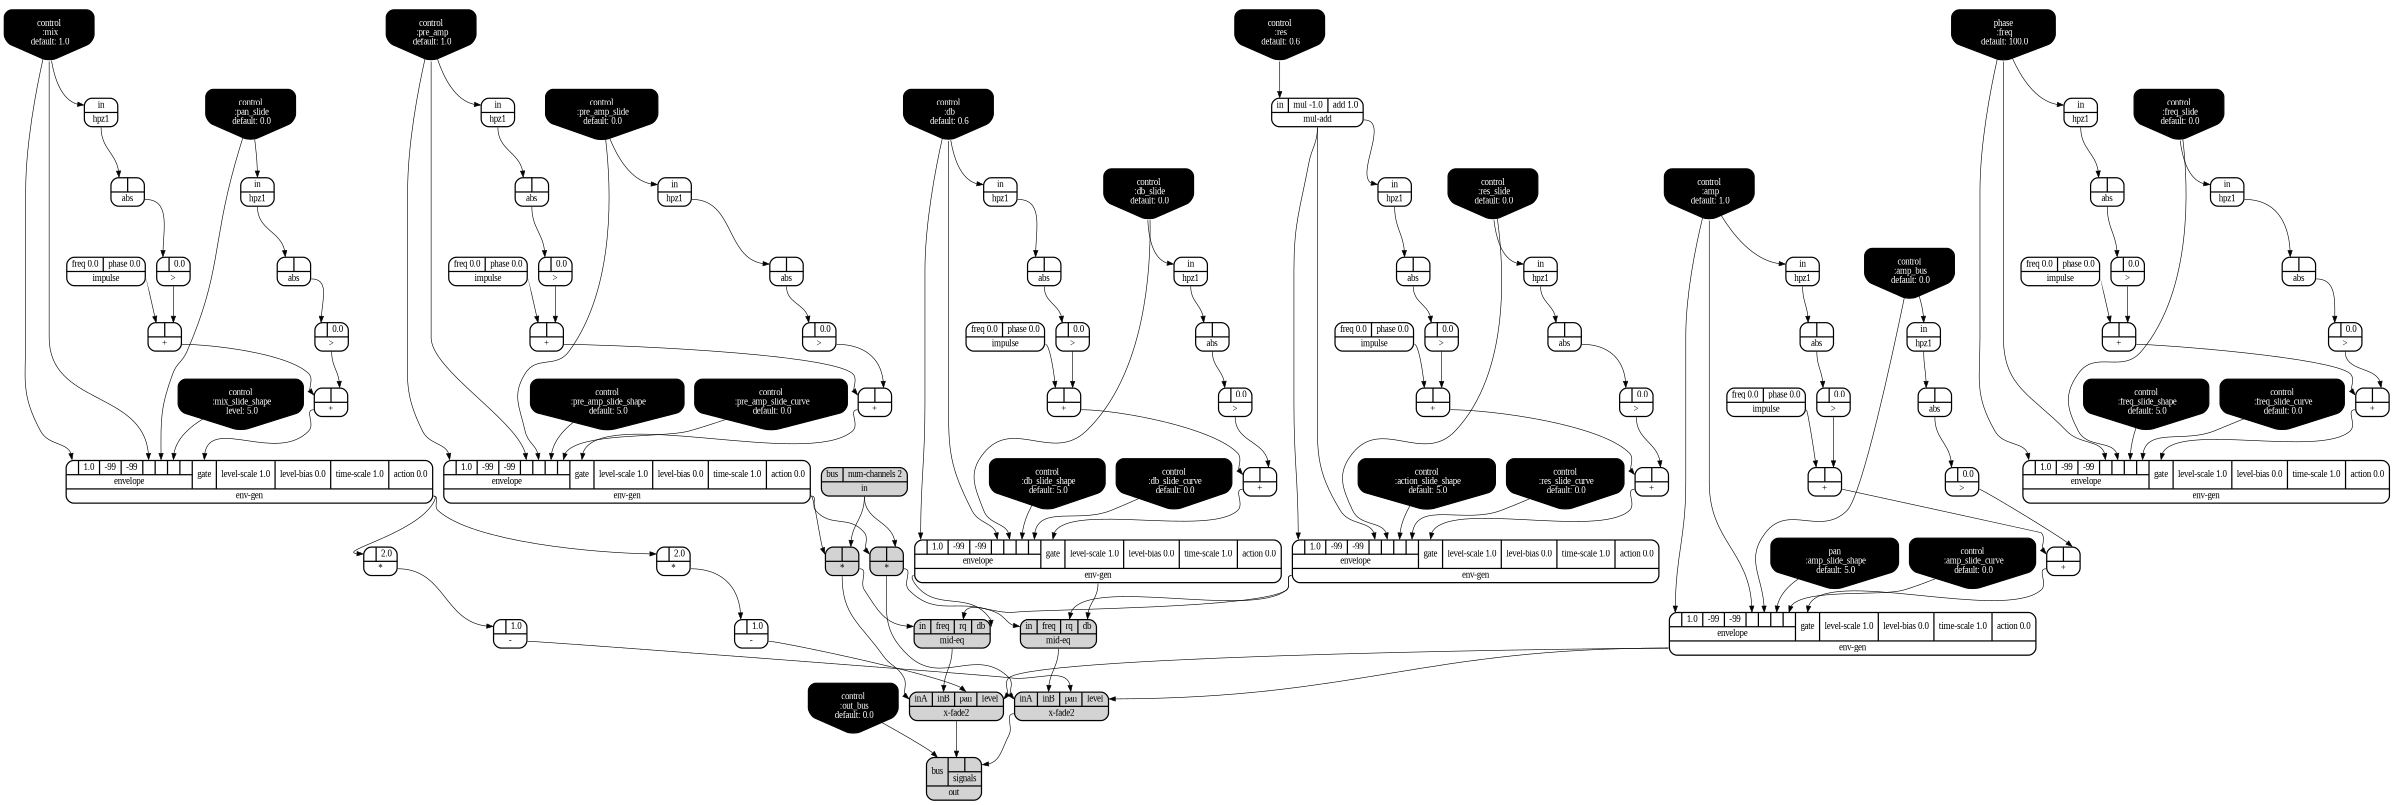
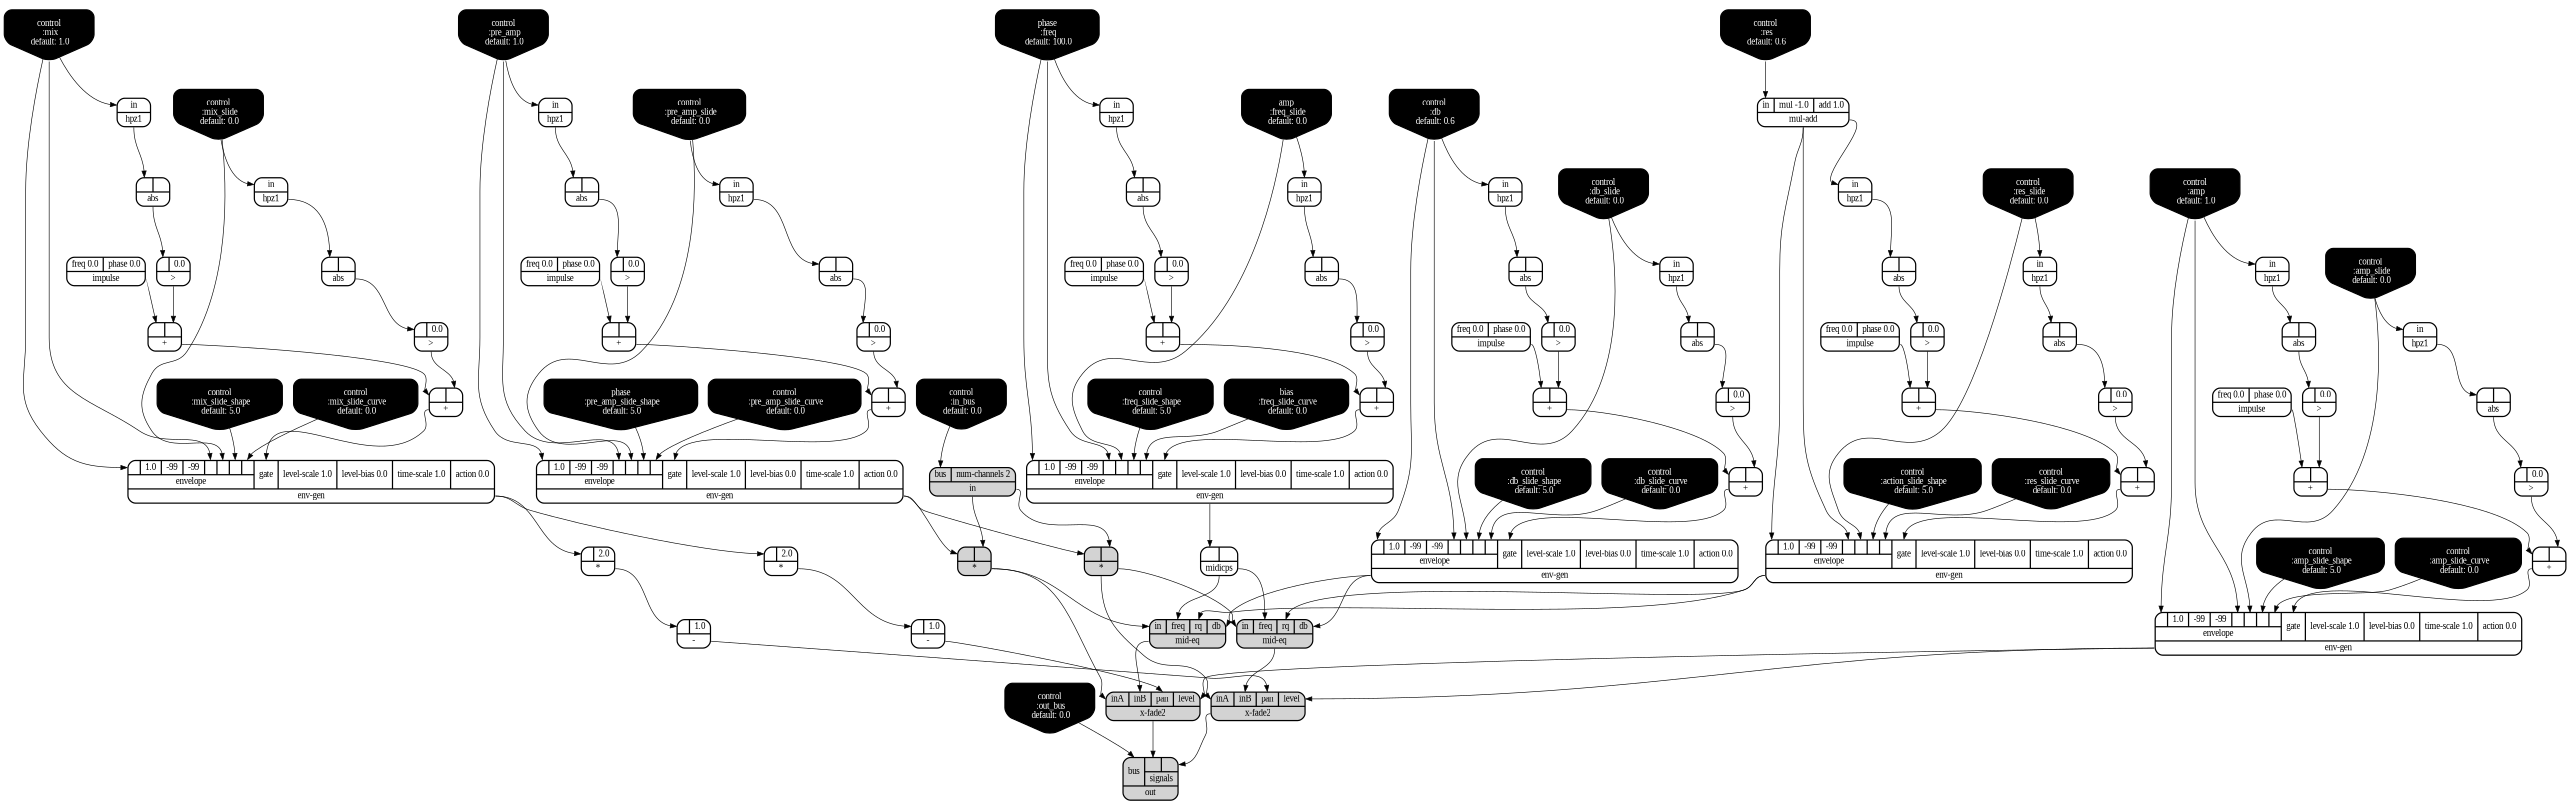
node "control :pan_slide default: 0.0": label "control :pan_slide default: 0.0" -> "control :mix_slide default: 0.0"
node "control :freq_slide default: 0.0": label "control :freq_slide default: 0.0" -> "amp :freq_slide default: 0.0"
node "control :amp_bus default: 0.0": label "control :amp_bus default: 0.0" -> "control :amp_slide default: 0.0"
node "control :mix_slide_shape level: 5.0": label "control :mix_slide_shape level: 5.0" -> "control :mix_slide_shape default: 5.0"
node "control :mix_slide_curve default: 0.0": added
node "control :pre_amp_slide_shape default: 5.0": label "control :pre_amp_slide_shape default: 5.0" -> "phase :pre_amp_slide_shape default: 5.0"
node "control :in_bus default: 0.0": added
node "control :freq_slide_curve default: 0.0": label "control :freq_slide_curve default: 0.0" -> "bias :freq_slide_curve default: 0.0"
node "midicps": added
node "pan :amp_slide_shape default: 5.0": label "pan :amp_slide_shape default: 5.0" -> "control :amp_slide_shape default: 5.0"
